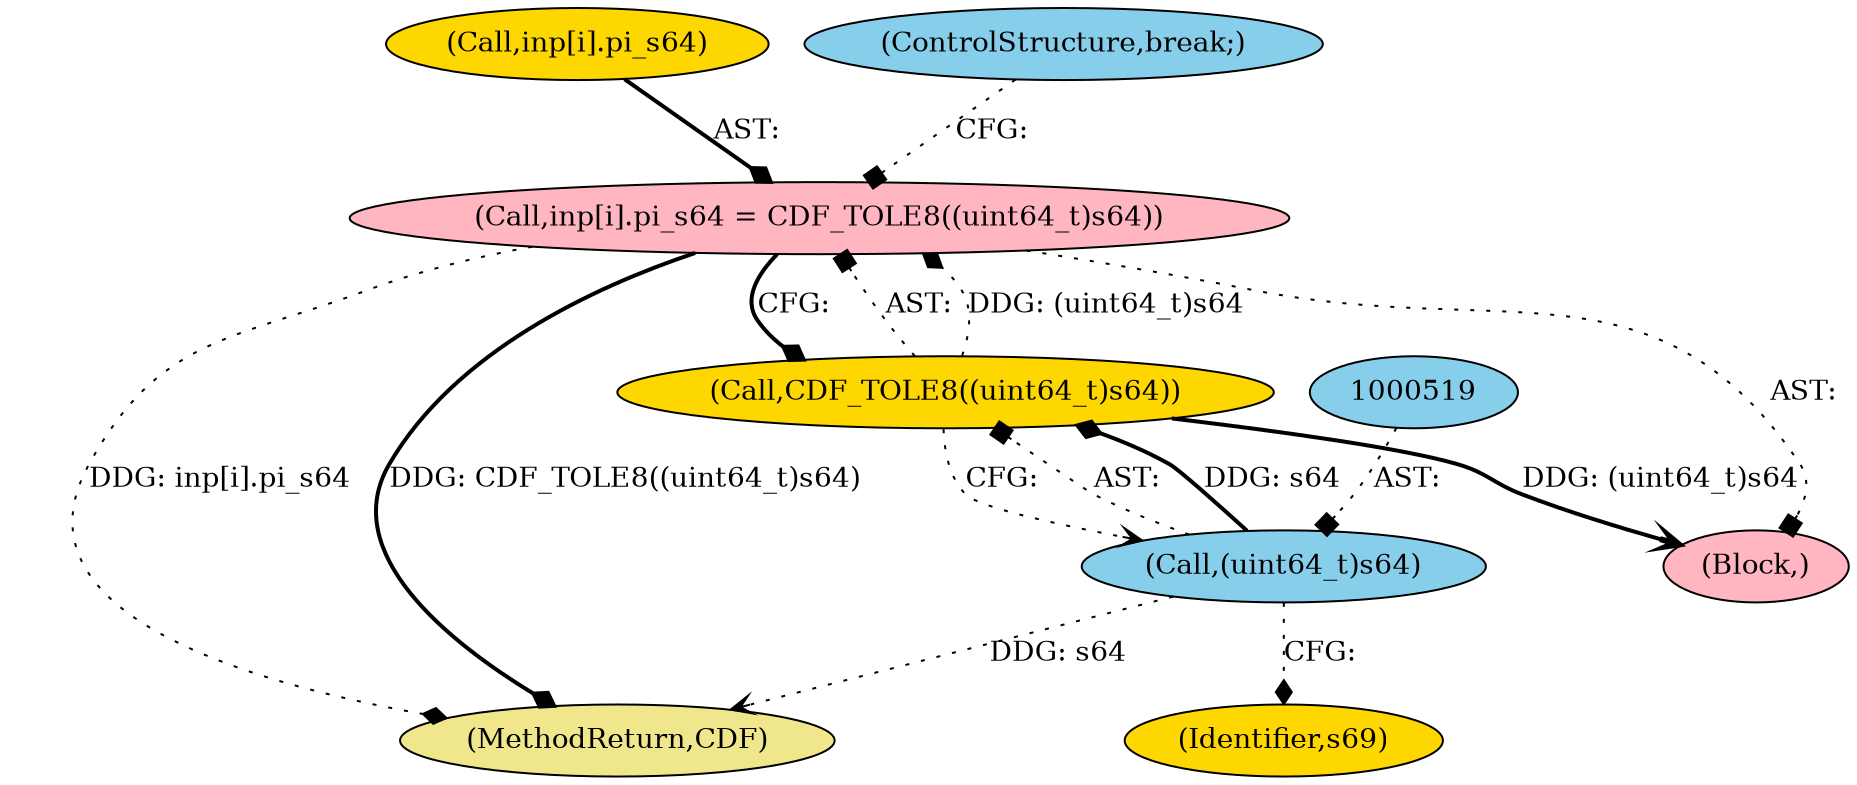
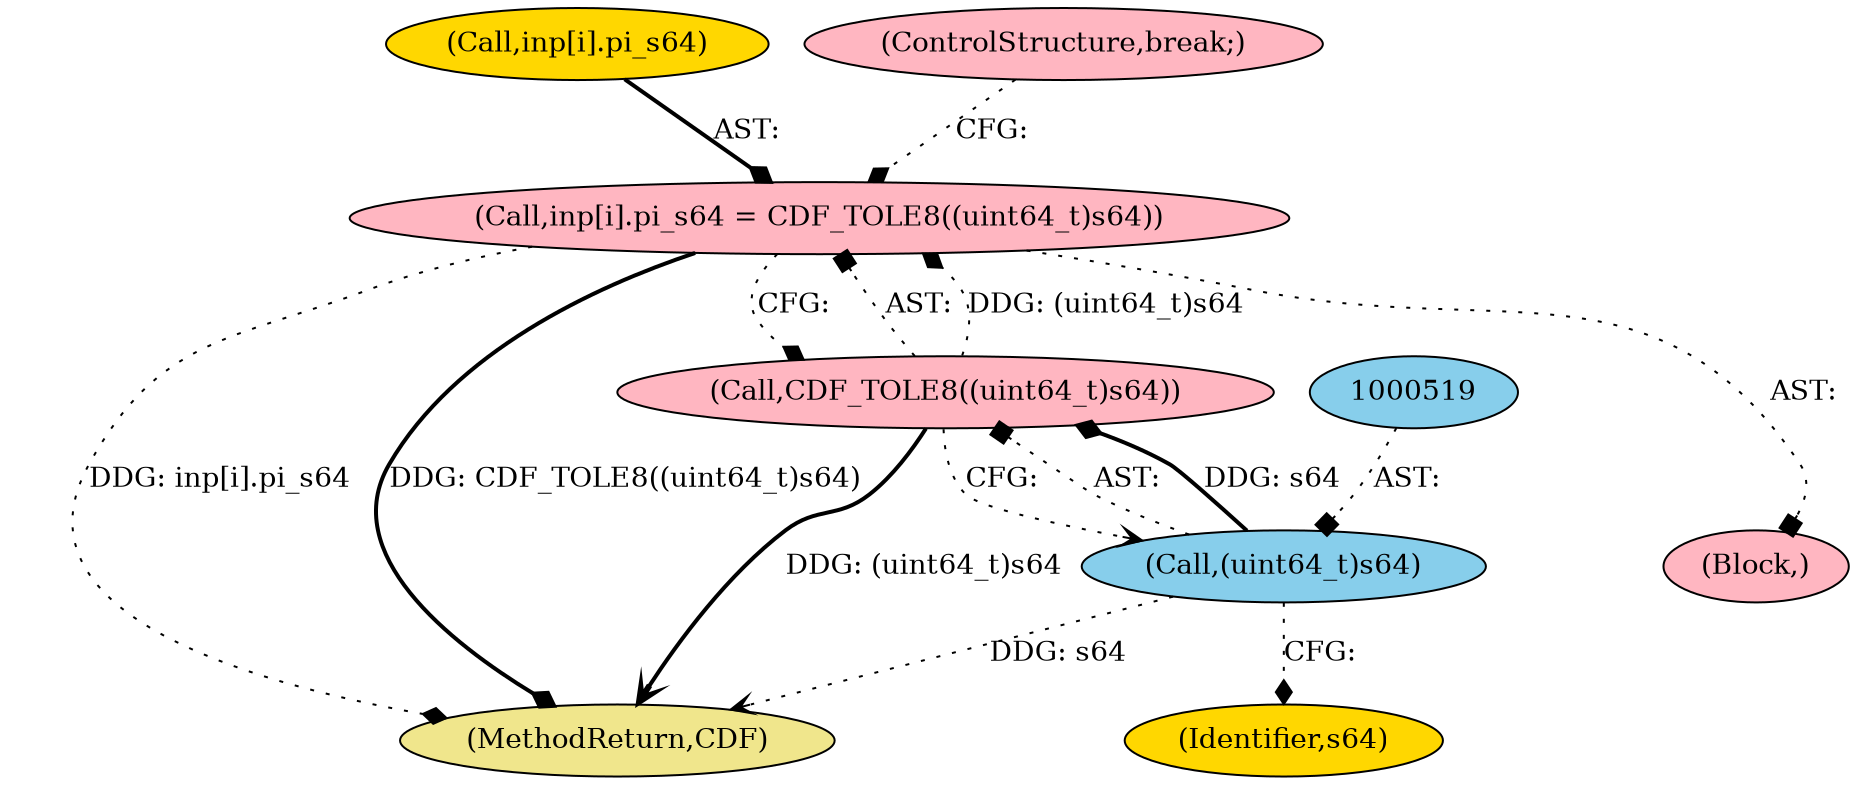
node "(ControlStructure,break;)": fillcolor skyblue -> lightpink
edge "(ControlStructure,break;)" -> "(Call,inp[i].pi_s64 = CDF_TOLE8((uint64_t)s64))": arrowhead box -> diamond
edge "(Call,inp[i].pi_s64 = CDF_TOLE8((uint64_t)s64))" -> "(Call,CDF_TOLE8((uint64_t)s64))": style bold -> dotted
node "(Call,CDF_TOLE8((uint64_t)s64))": fillcolor gold -> lightpink
edge "(Call,CDF_TOLE8((uint64_t)s64))" -> "(Block,)": now "(Call,CDF_TOLE8((uint64_t)s64))" -> "(MethodReturn,CDF)"
node "(Identifier,s69)": label "(Identifier,s69)" -> "(Identifier,s64)"
